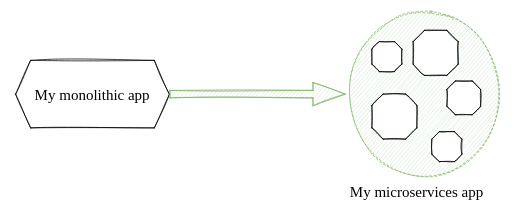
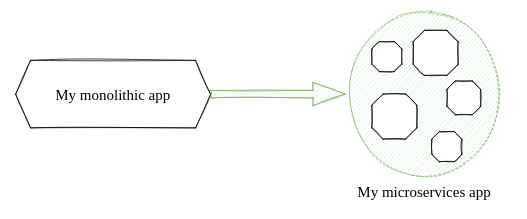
node "My monolithic app": size 154x68 -> 195x68
node "My microservices app": moved (417, 192) -> (424, 192)
